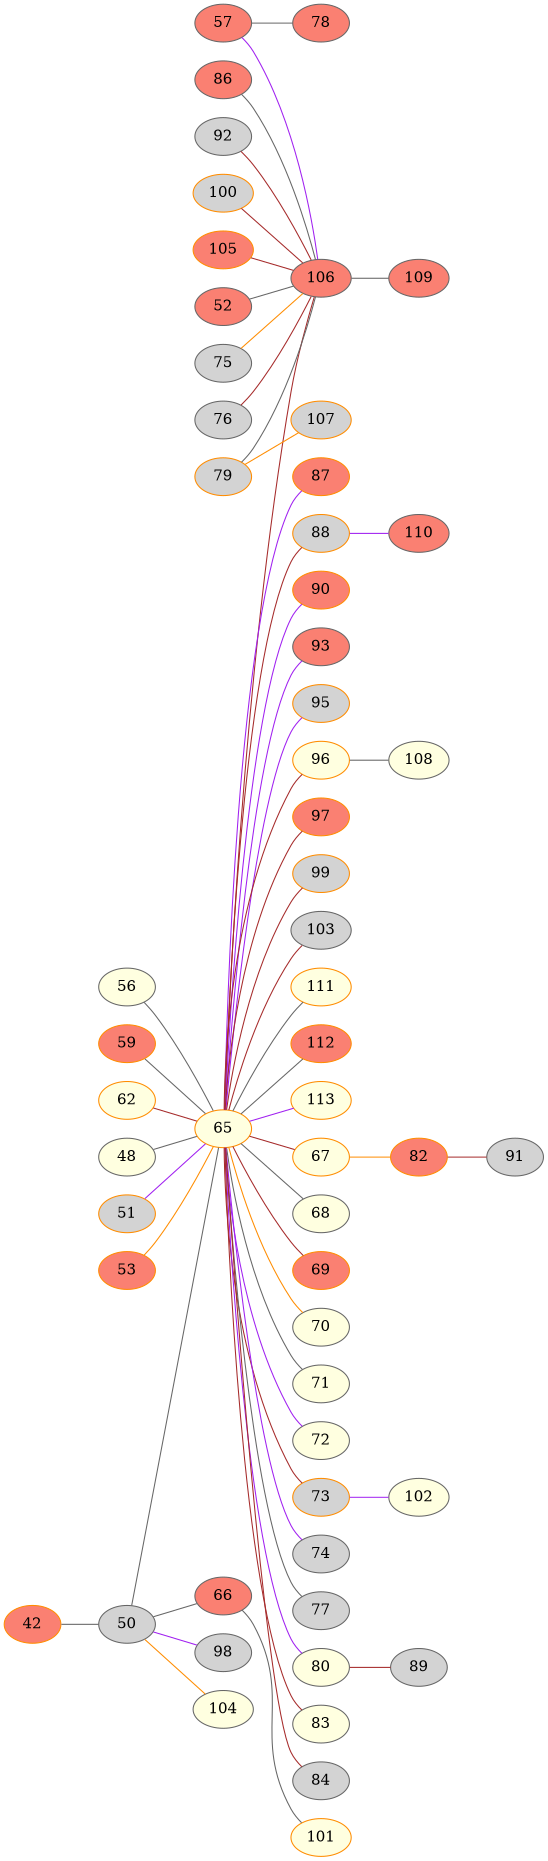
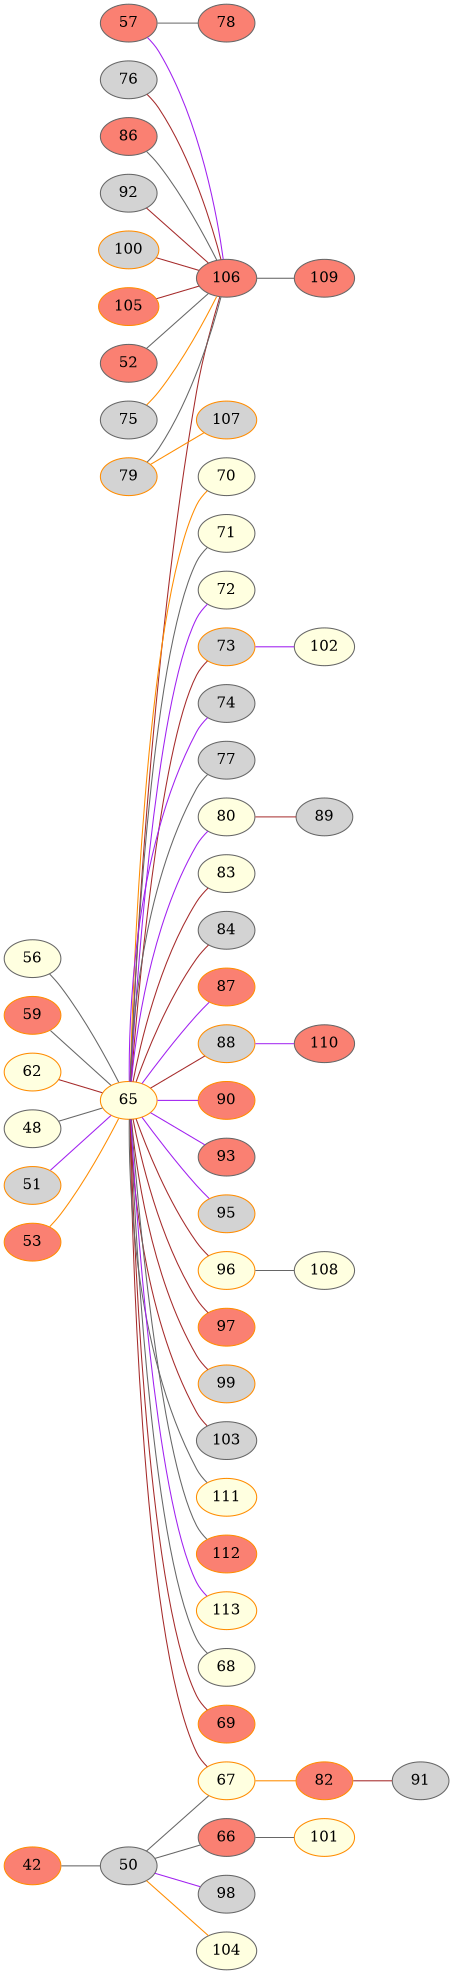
edge "65" -- "50": now "67" -- "50"
